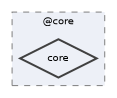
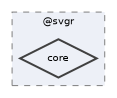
cluster "@core": label "@core" -> "@svgr"
